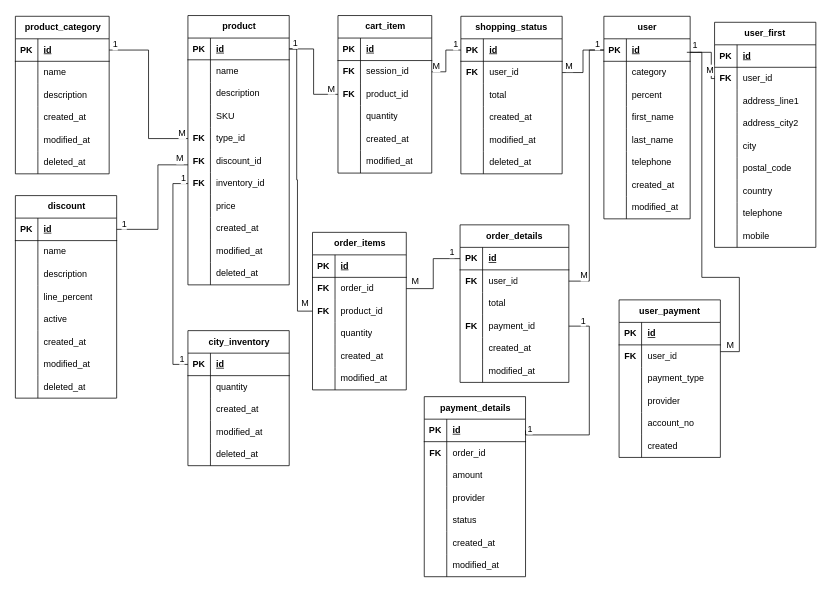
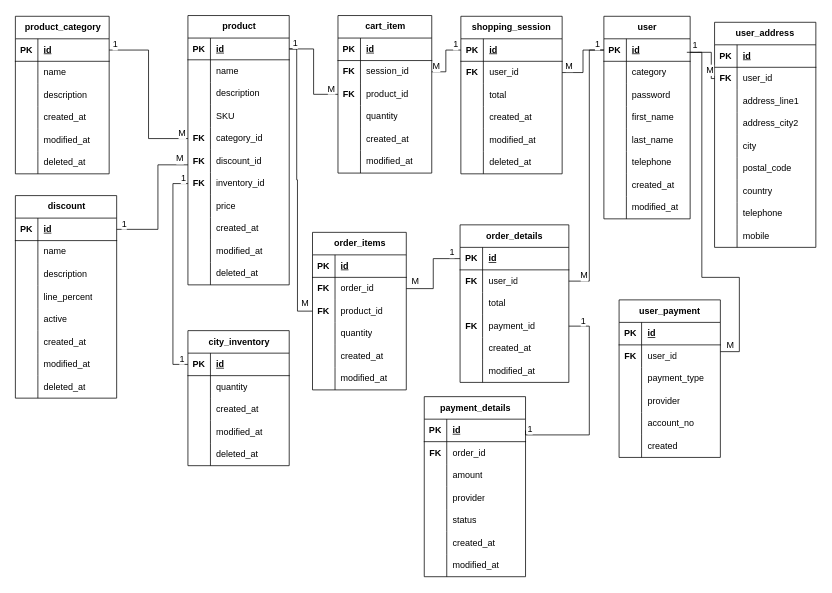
node "shopping_status": label "shopping_status" -> "shopping_session"
node "user_first": label "user_first" -> "user_address"
node "percent": label "percent" -> "password"
node "type_id": label "type_id" -> "category_id"
